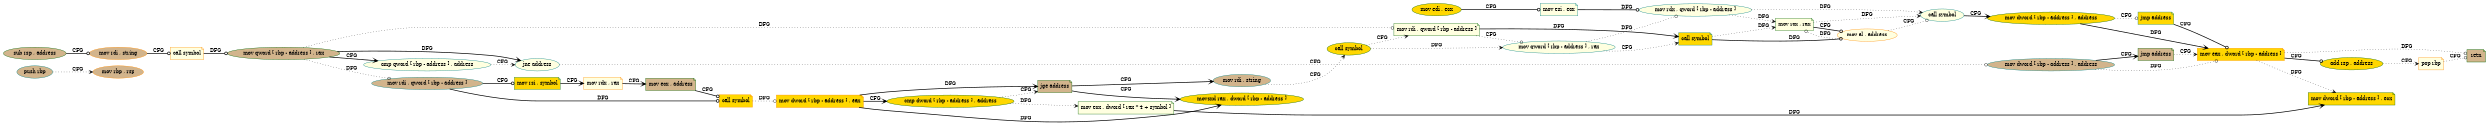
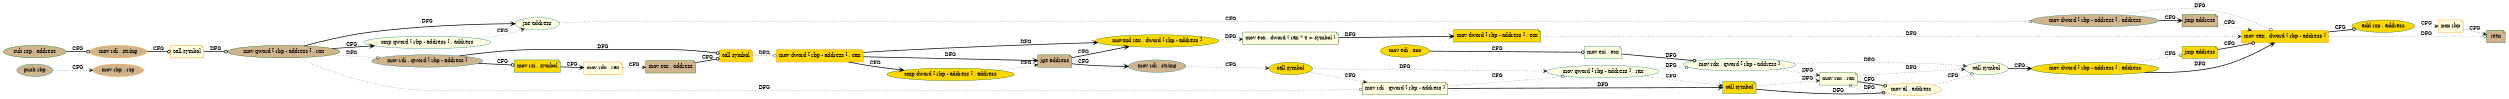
edge "pop rbp" -> "retn": arrowhead odot -> vee
edge "mov eax , dword [ rbp - address ]" -> "mov dword [ rbp - address ] , ecx": reversed
edge "mov rdx , rax" -> "mov ecx , address": style bold -> dotted
edge "cmp dword [ rbp - address ] , address" -> "mov ecx , dword [ rax * 4 + symbol ]": now "movsxd rax , dword [ rbp - address ]" -> "mov ecx , dword [ rax * 4 + symbol ]"
